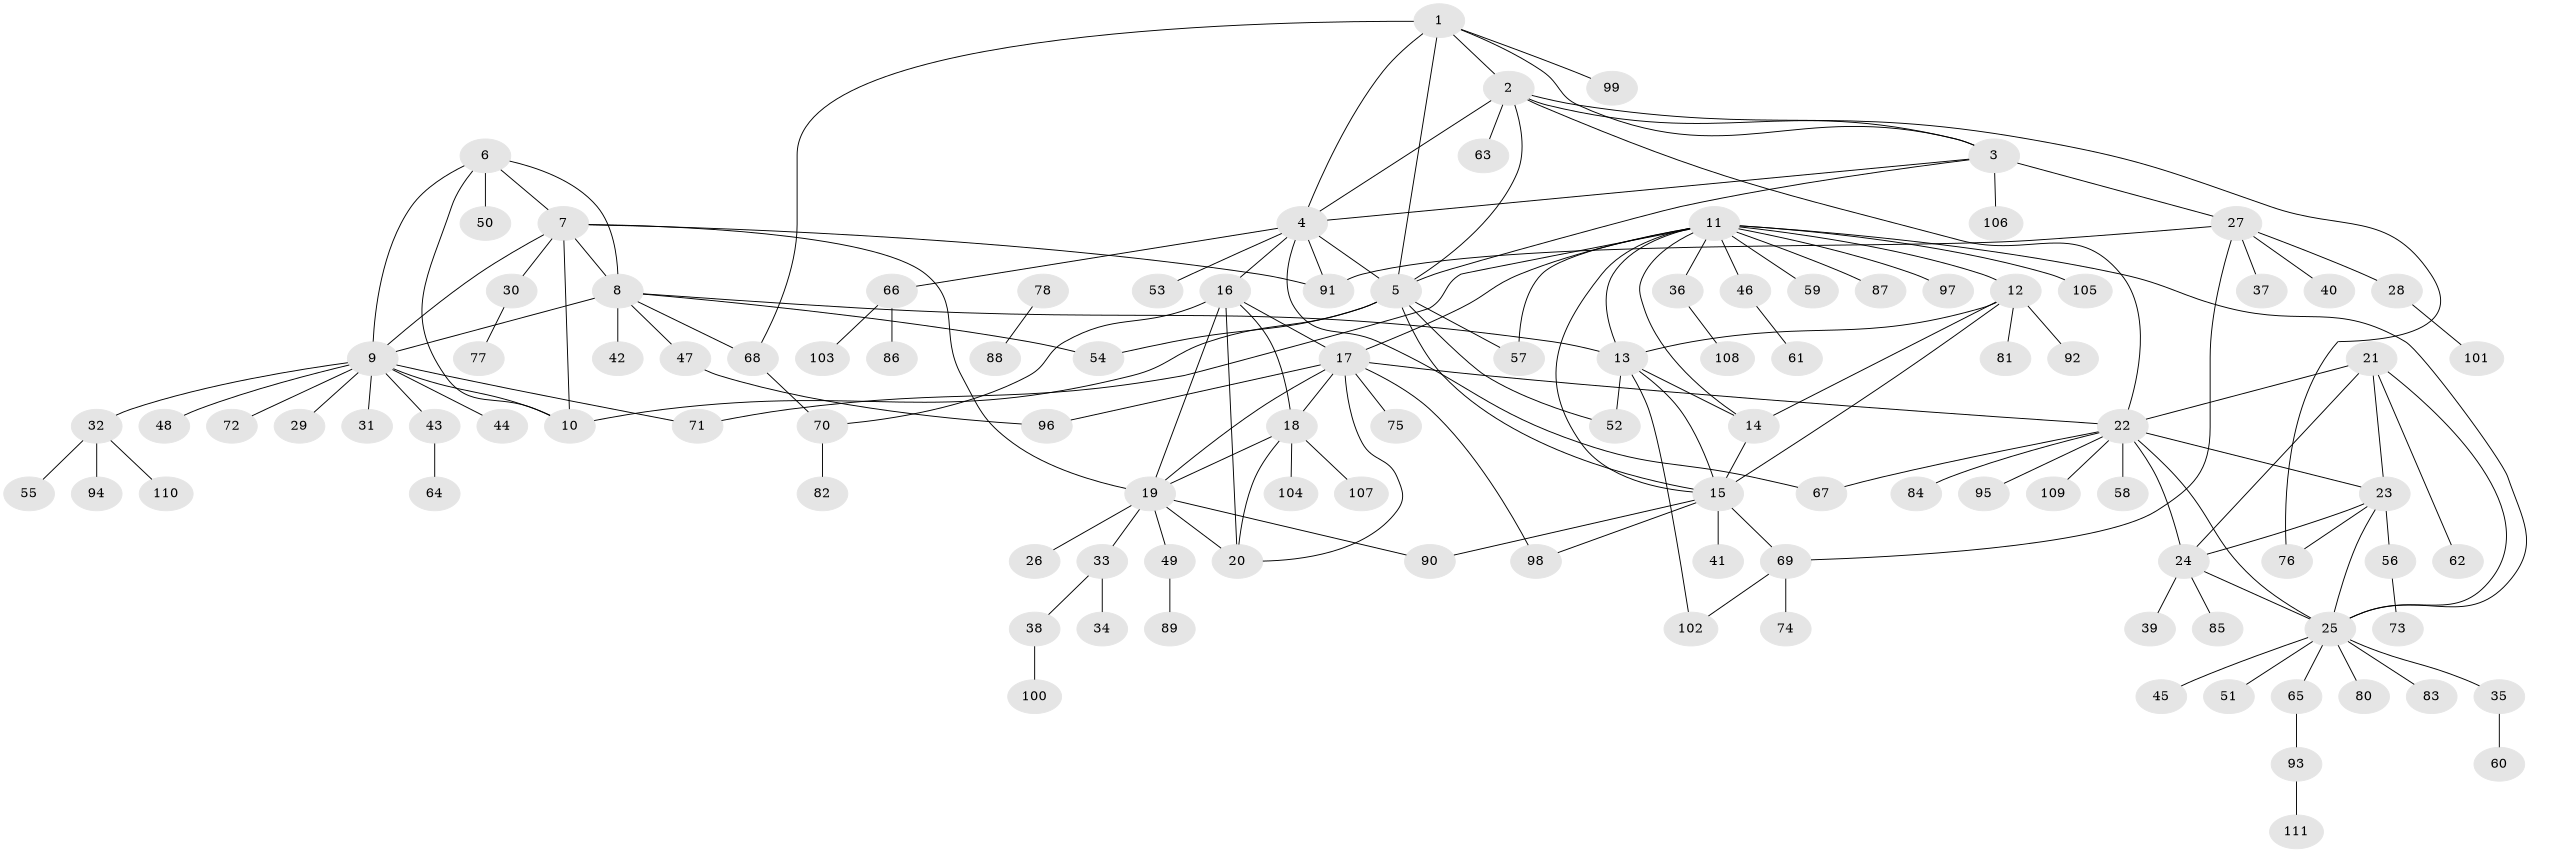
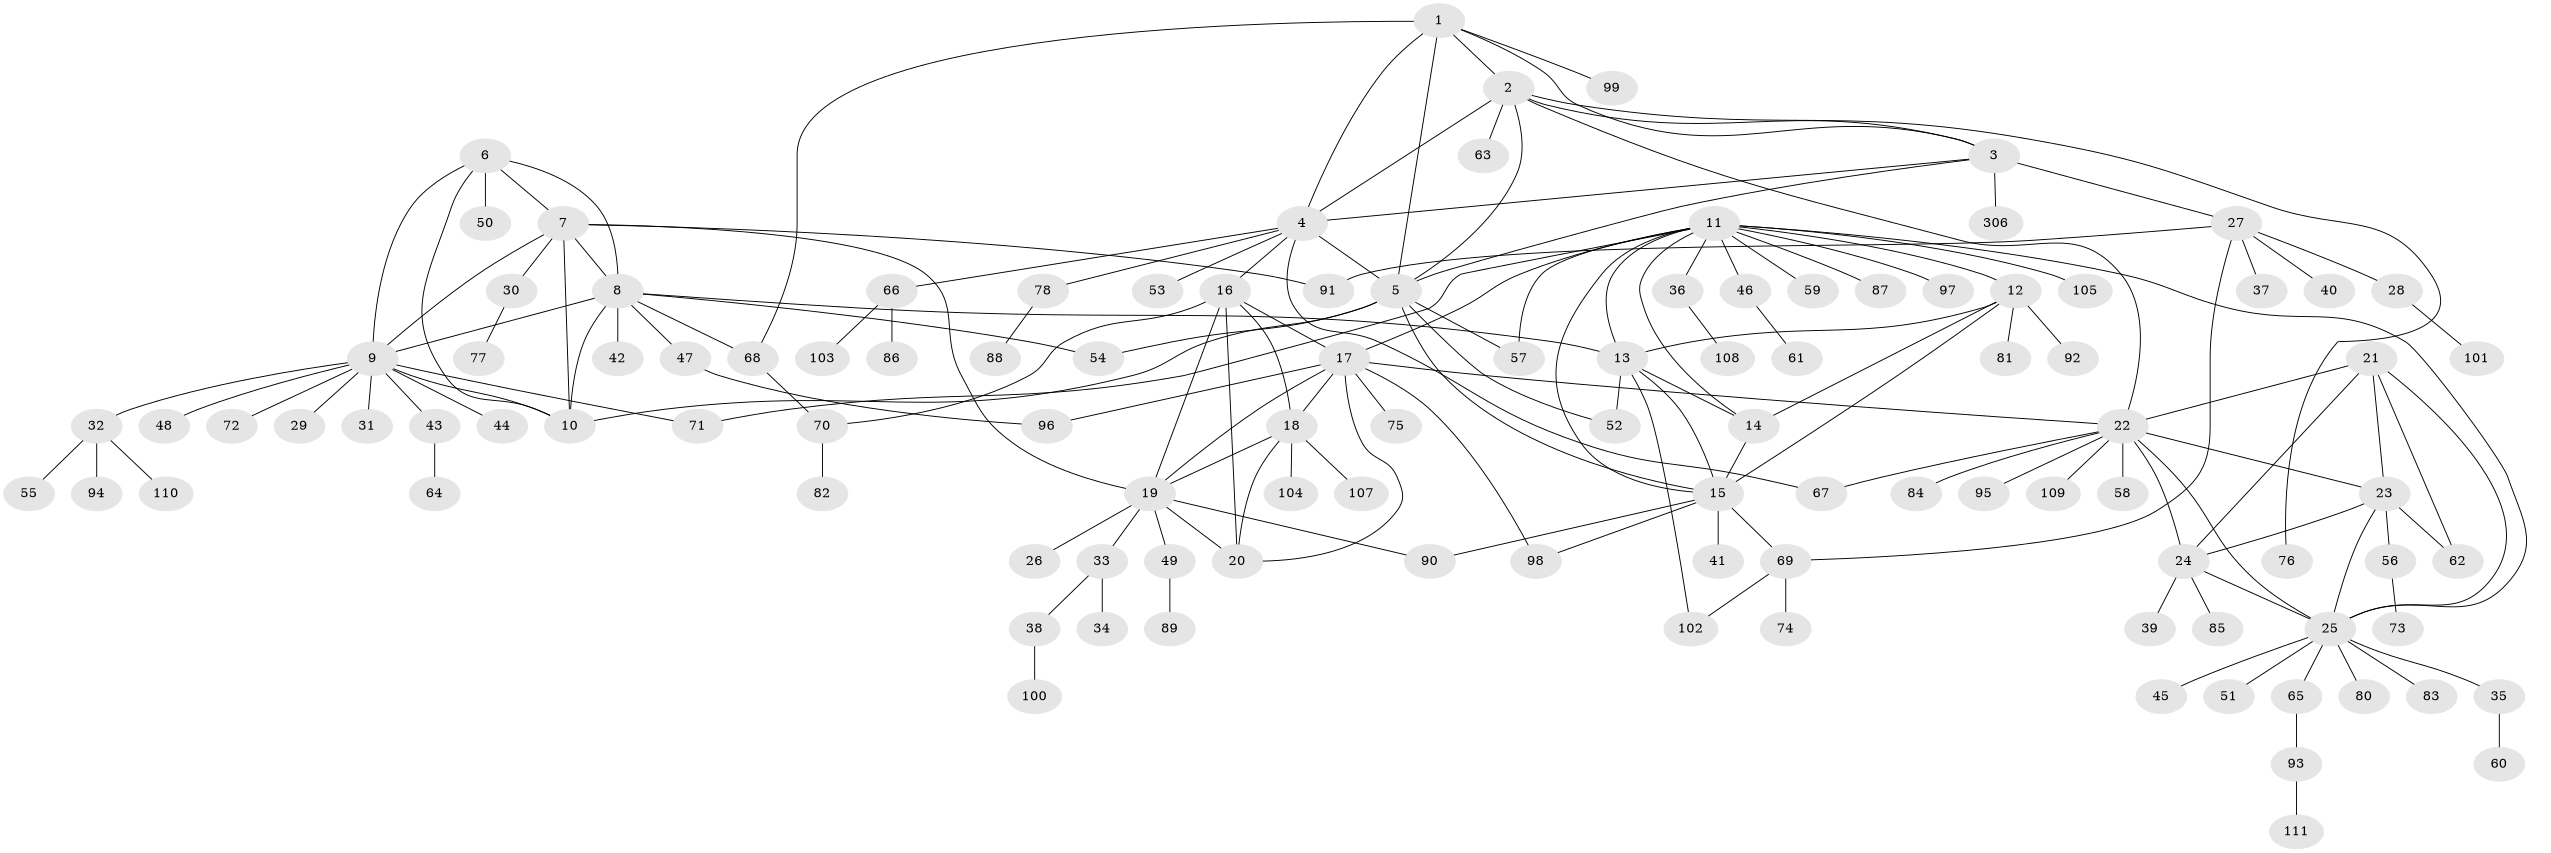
node "106": label "106" -> "306"
edge "4" -- "91": now "4" -- "78"
edge "8" -- "10": added
edge "23" -- "76": now "23" -- "62"
